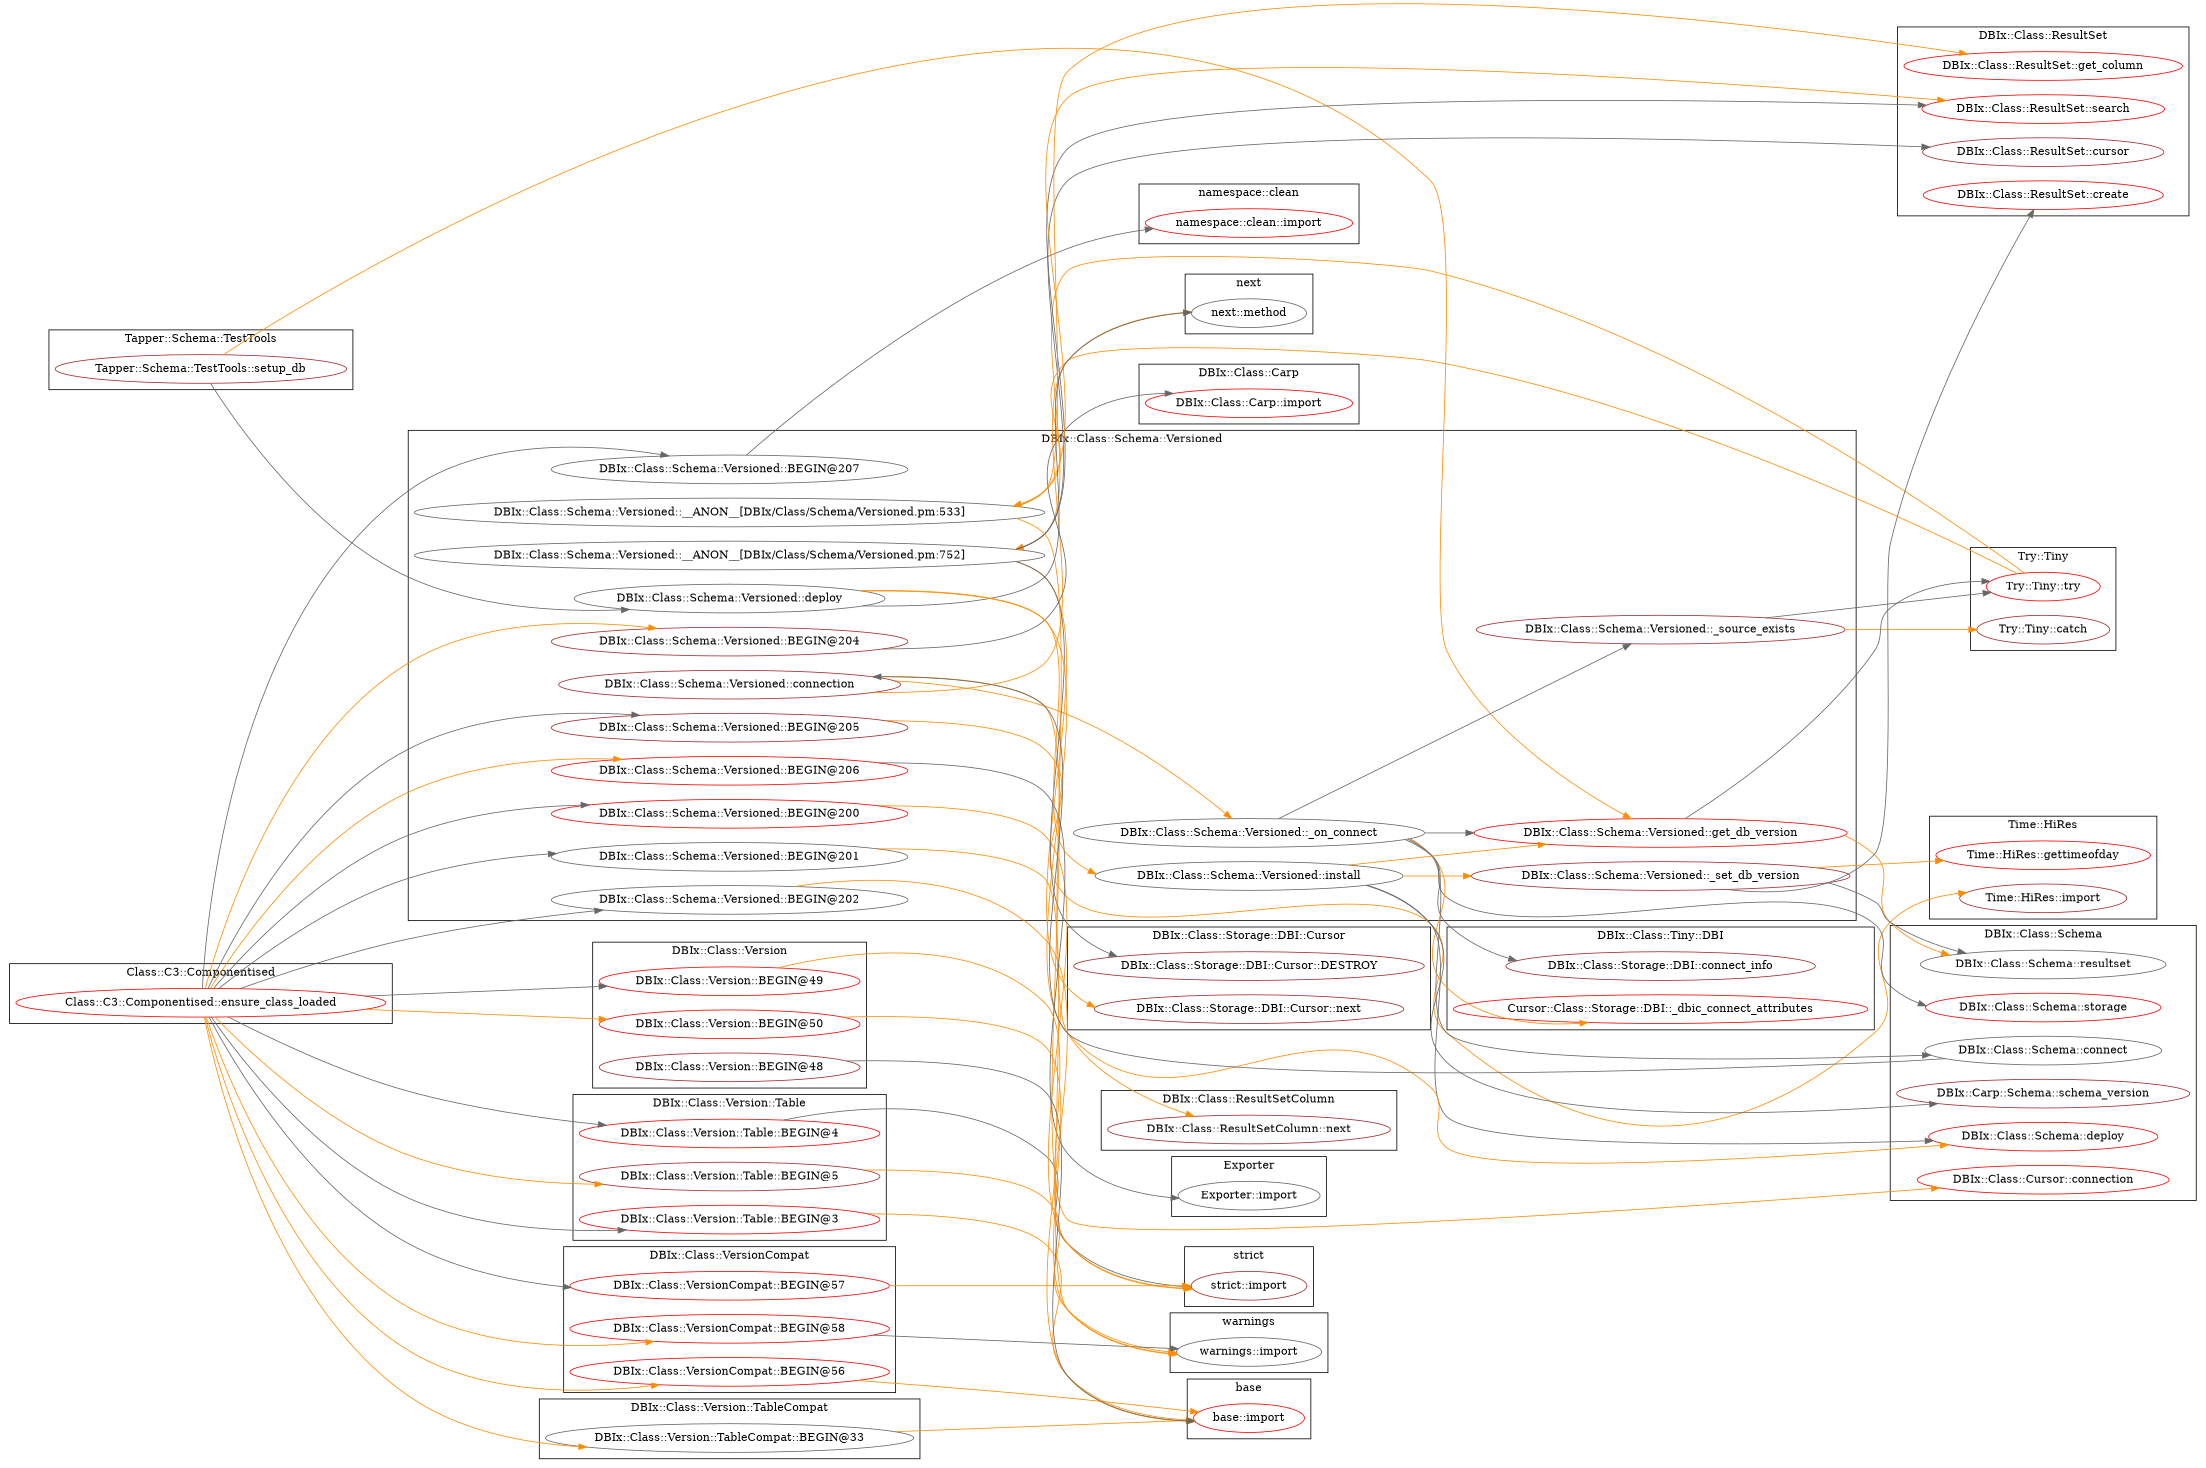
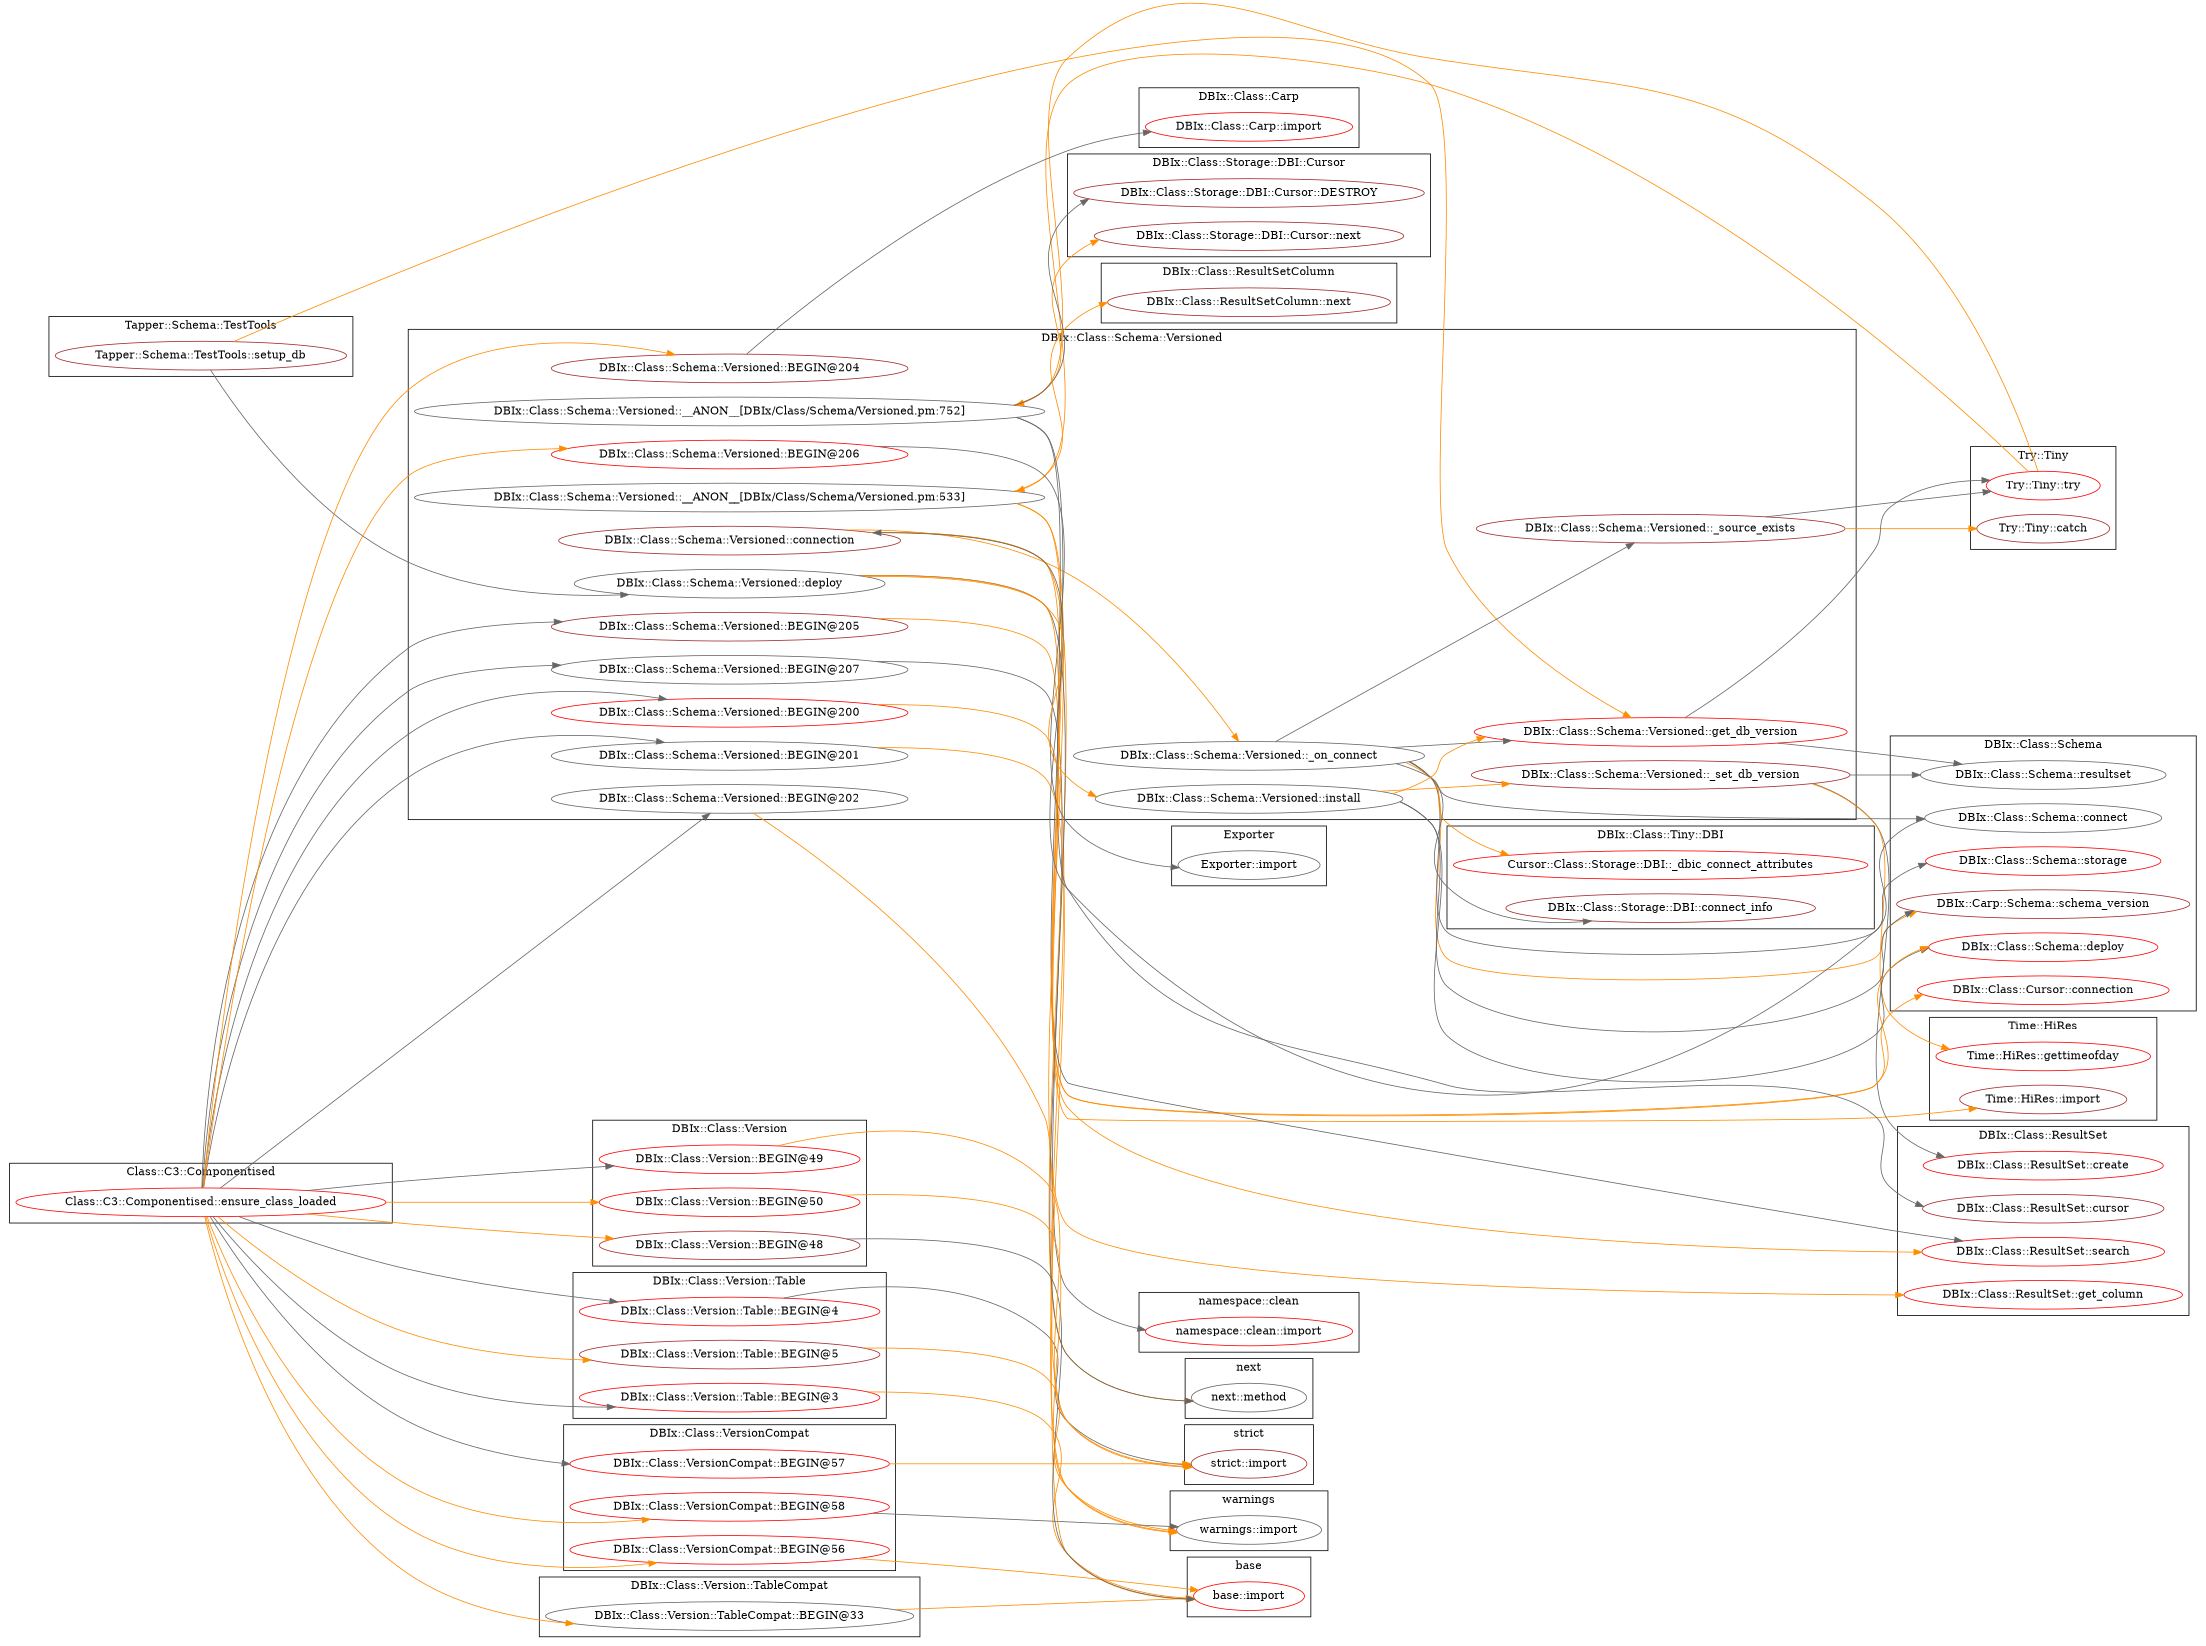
edge "DBIx::Class::Schema::Versioned::get_db_version" -> "DBIx::Class::Schema::resultset": color darkorange -> gray40
edge "DBIx::Class::Schema::Versioned::_on_connect" -> "DBIx::Carp::Schema::schema_version": added
edge "Class::C3::Componentised::ensure_class_loaded" -> "DBIx::Class::Version::BEGIN@48": added
